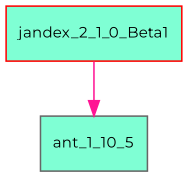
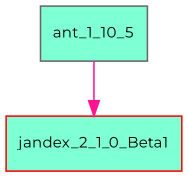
edge "jandex_2_1_0_Beta1" -> "ant_1_10_5": reversed
